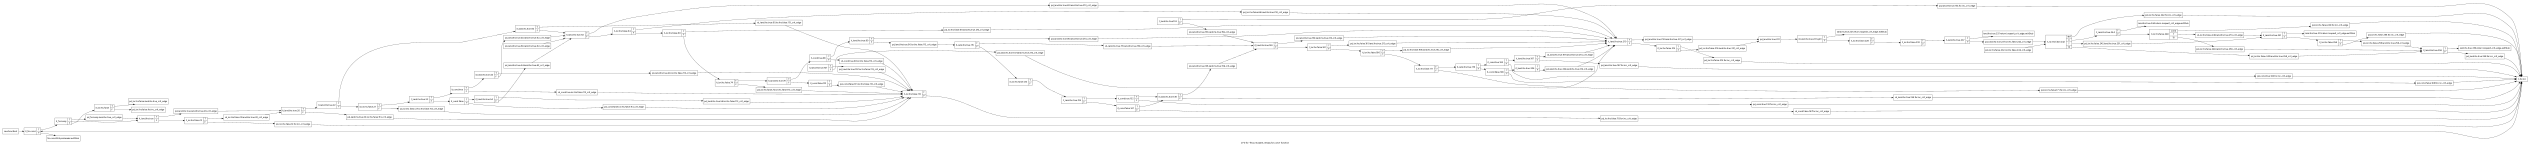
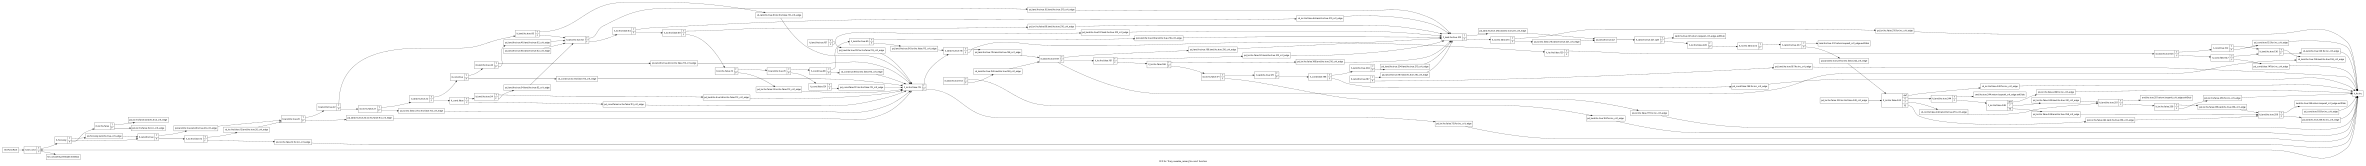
node "it_lor.lhs.false.249": text "cond" -> "def"
edge "pd_land.lhs.true.136.land.lhs.true.159_crit_edge" -> "it_land.lhs.true.159": reversed
node "it_cond.true.183": removed
edge "it_lor.lhs.false.113" -> "it_land.lhs.true.115": added
